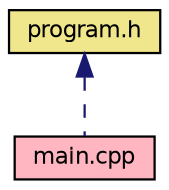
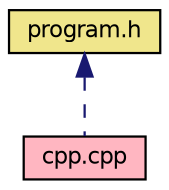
node "main.cpp": label "main.cpp" -> "cpp.cpp"
